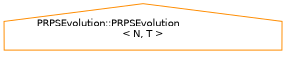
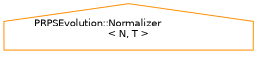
node "PRPSEvolution::PRPSEvolution < N, T >": label "PRPSEvolution::PRPSEvolution < N, T >" -> "PRPSEvolution::Normalizer < N, T >"
